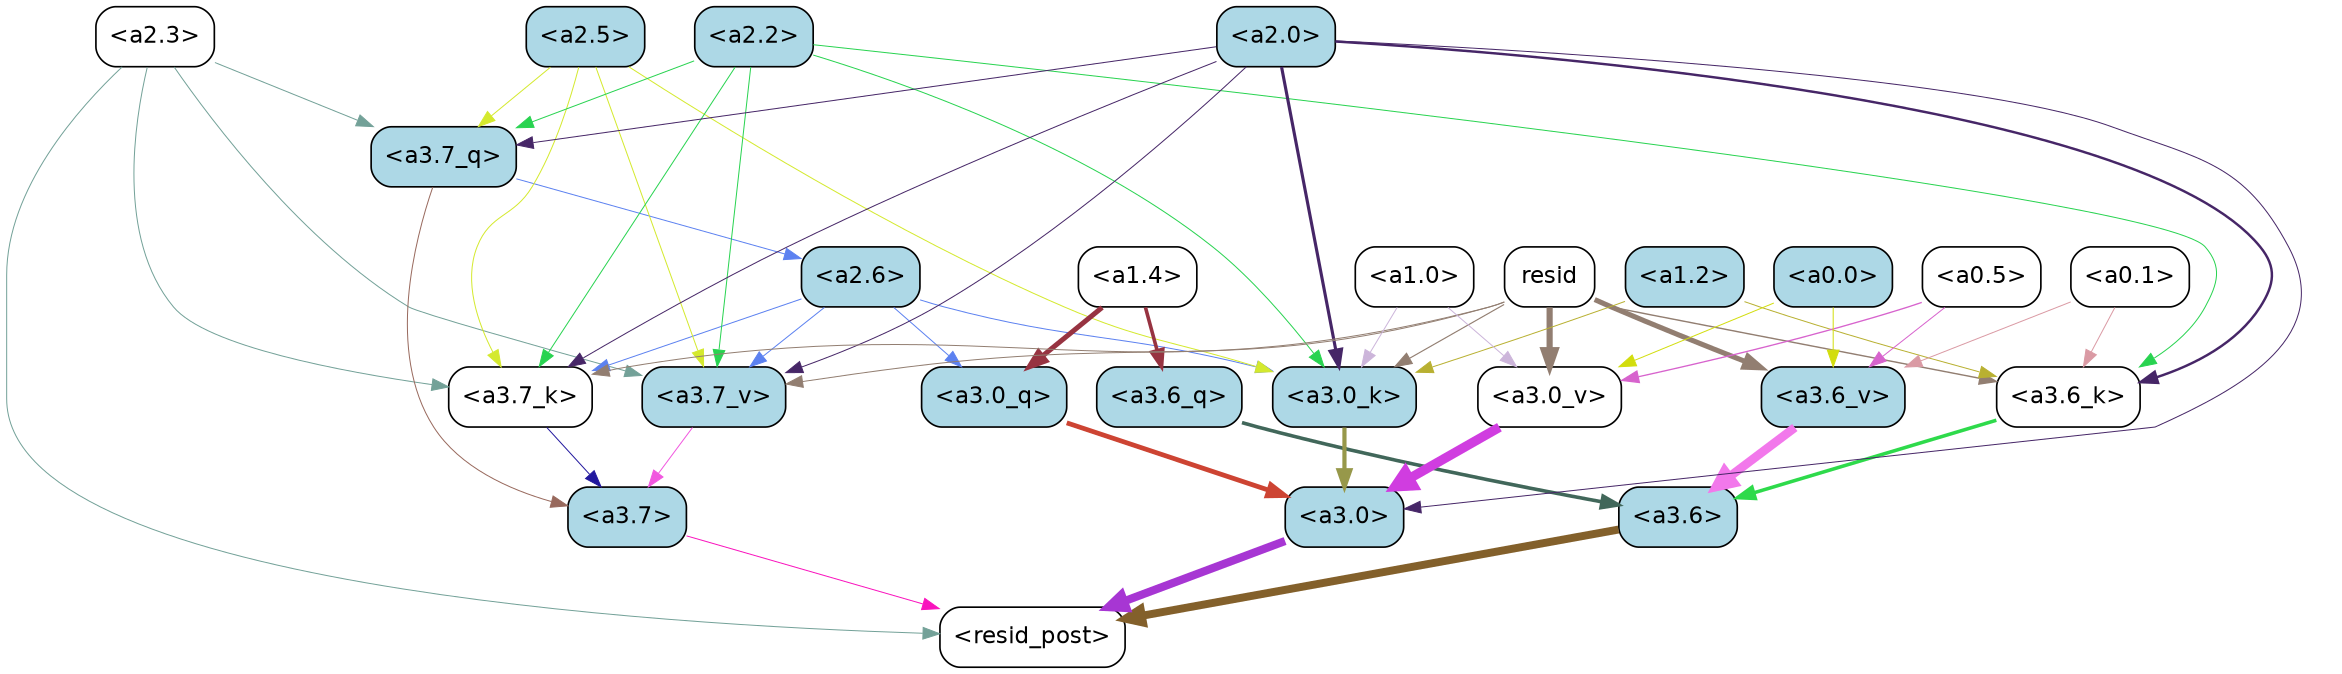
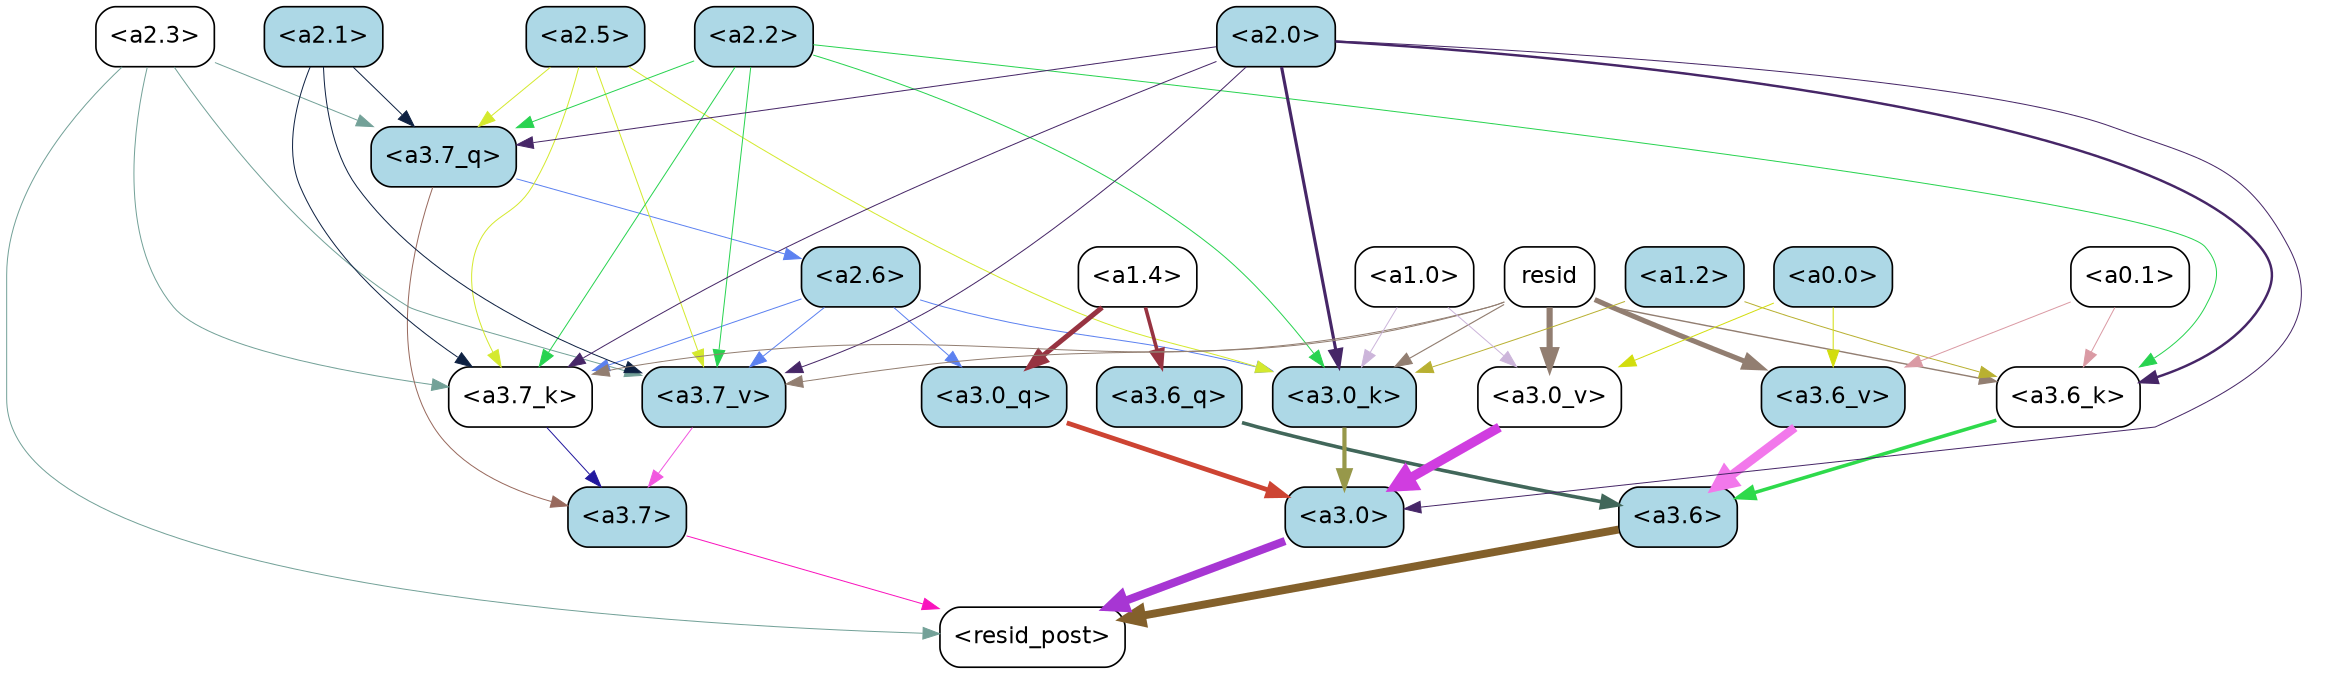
node "<a2.1>": added
node "<a0.5>": removed
